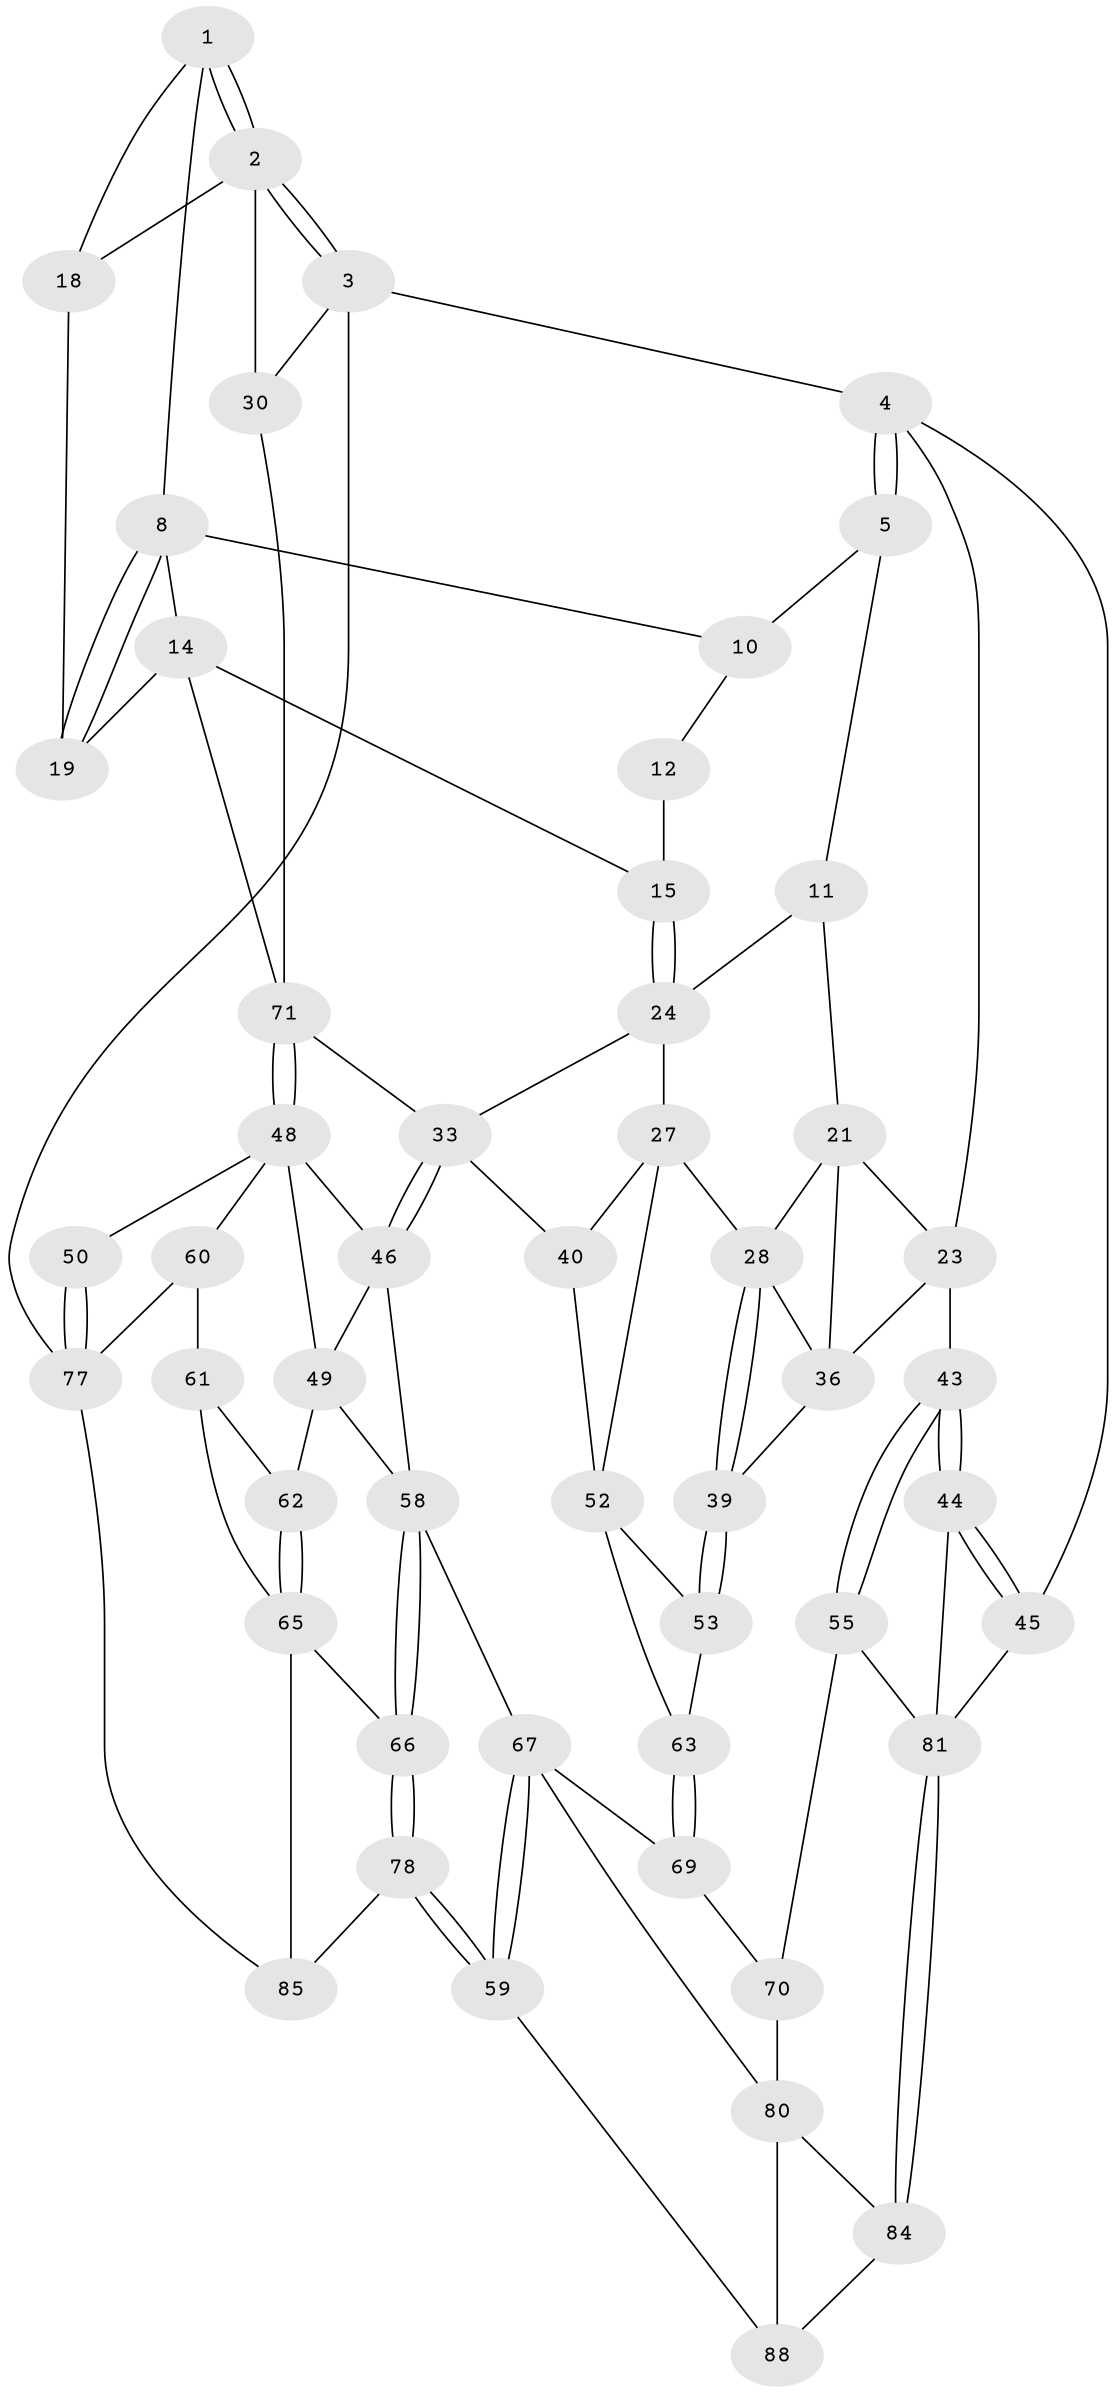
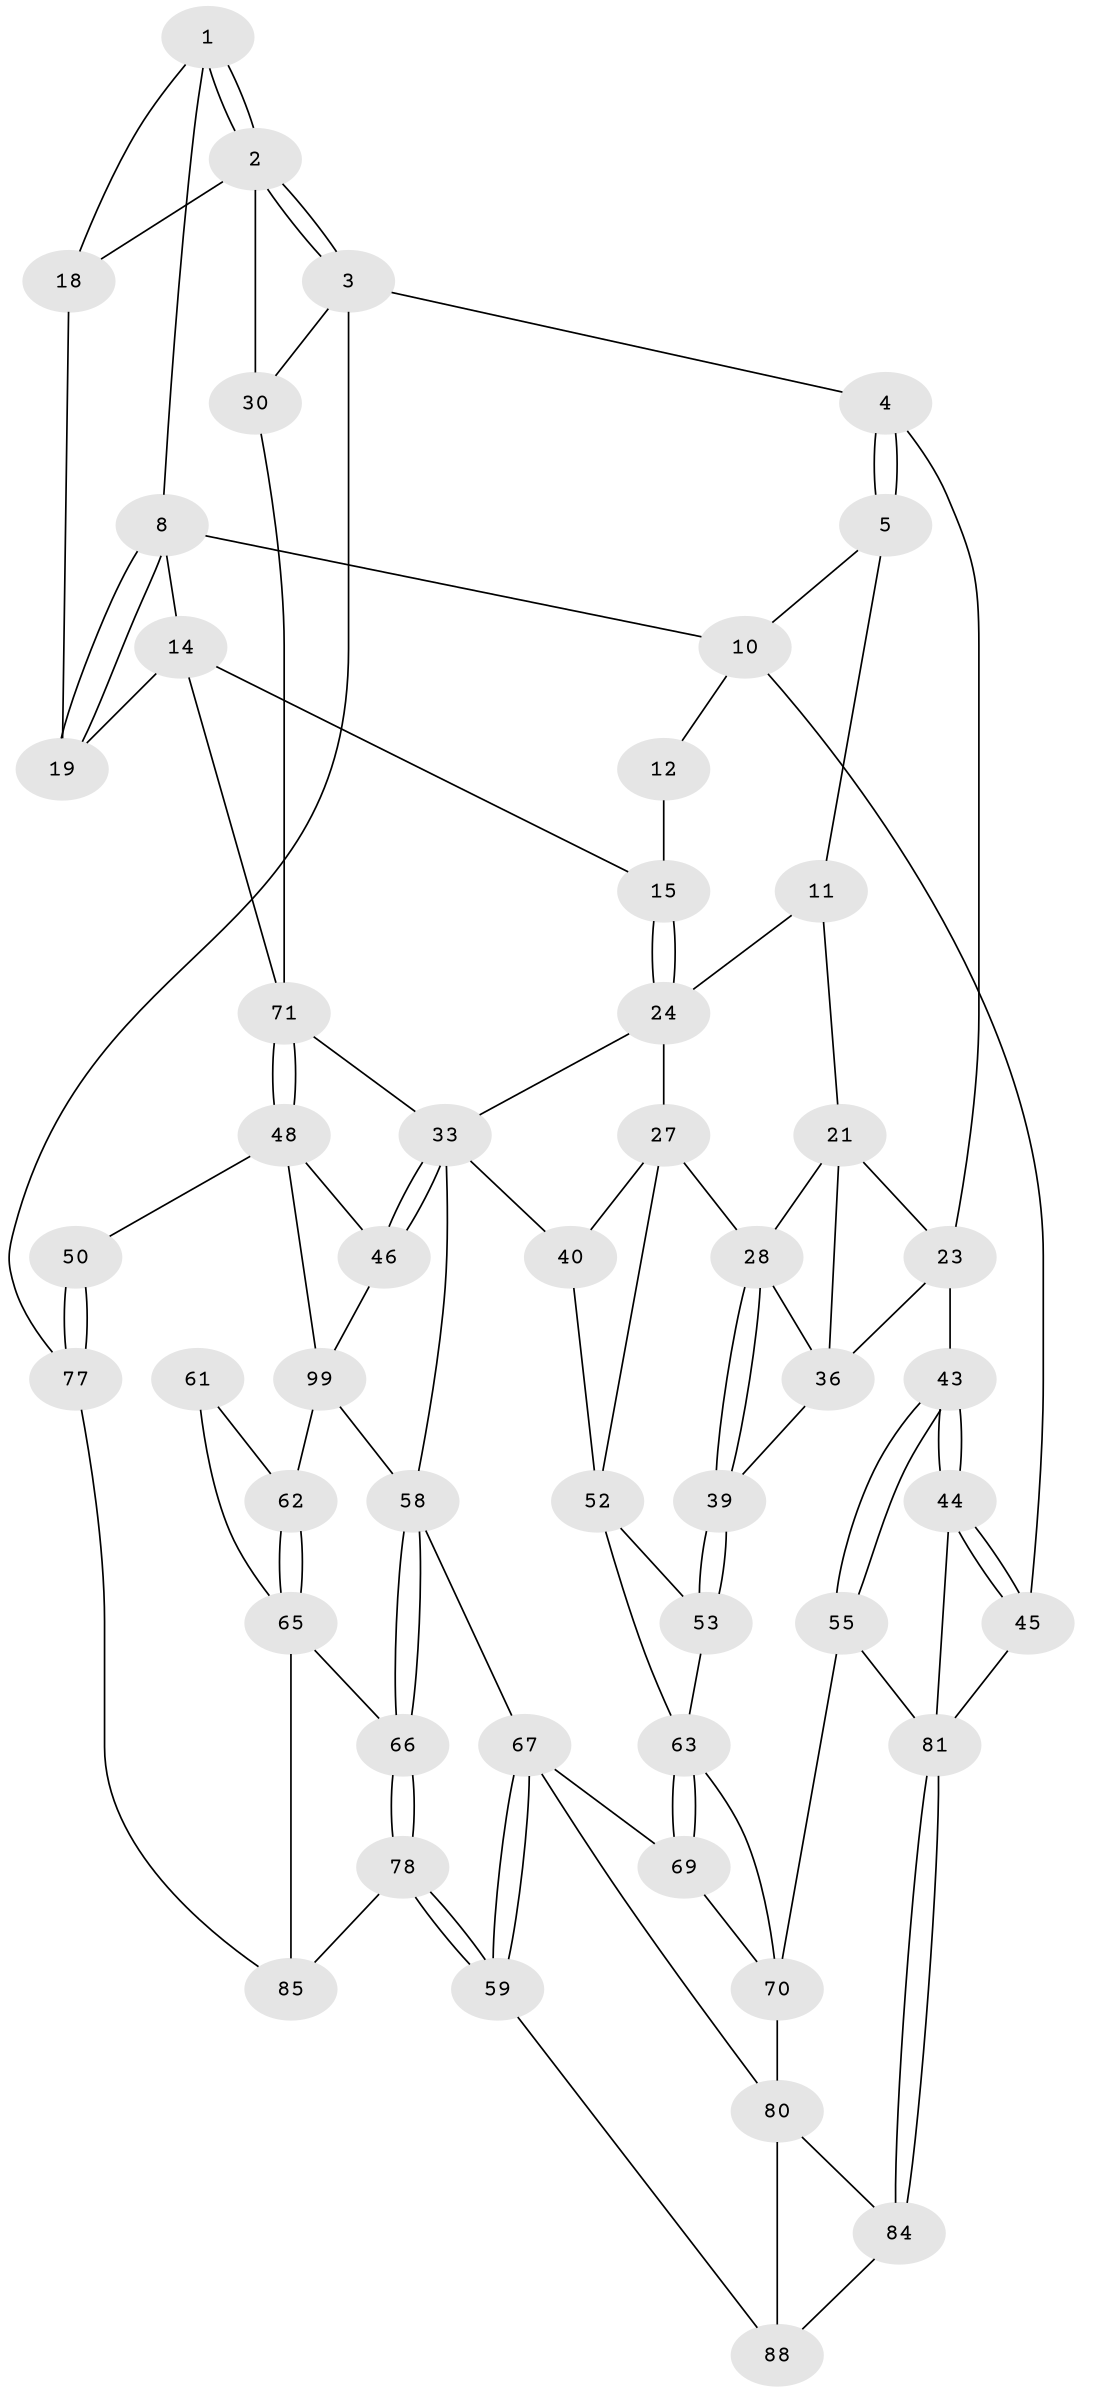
edge "4" -- "45": now "10" -- "45"
node "60": removed
node "49": label "49" -> "99"
edge "46" -- "58": now "33" -- "58"
edge "63" -- "70": added
